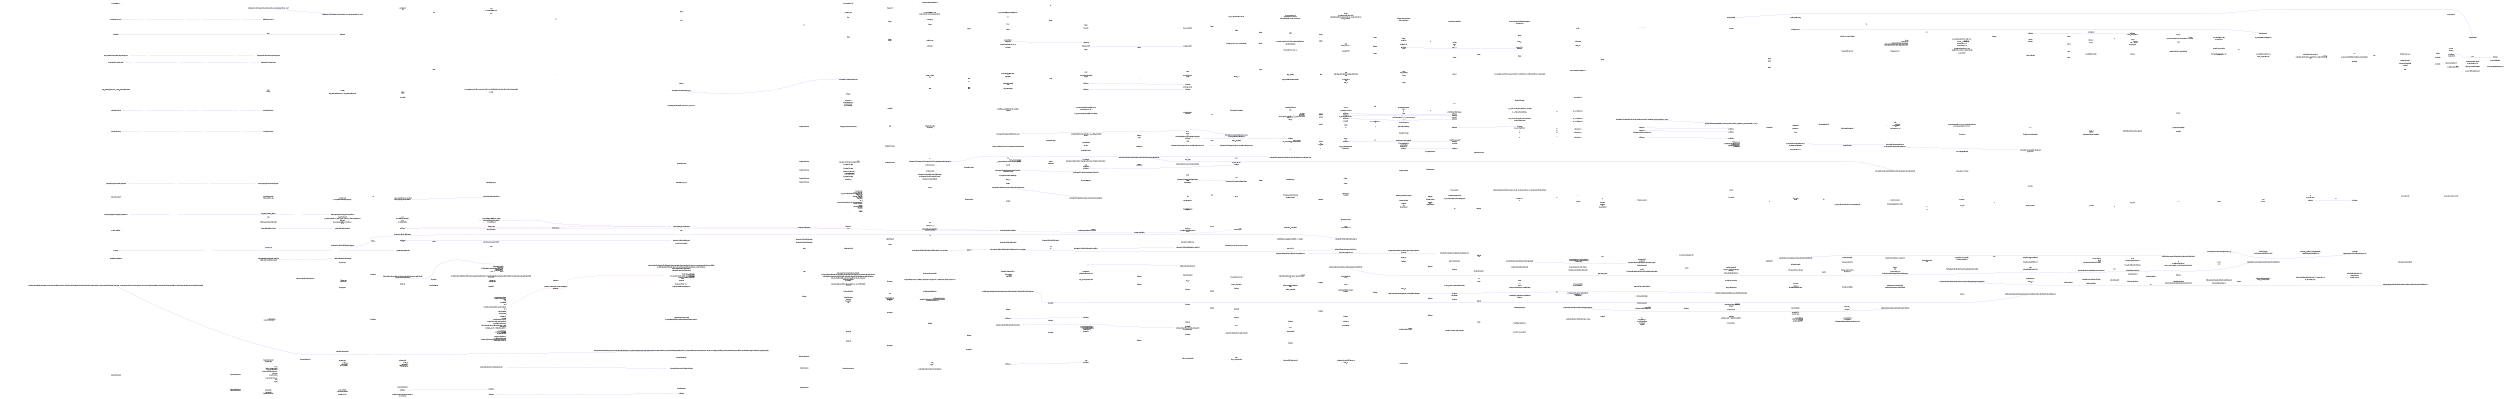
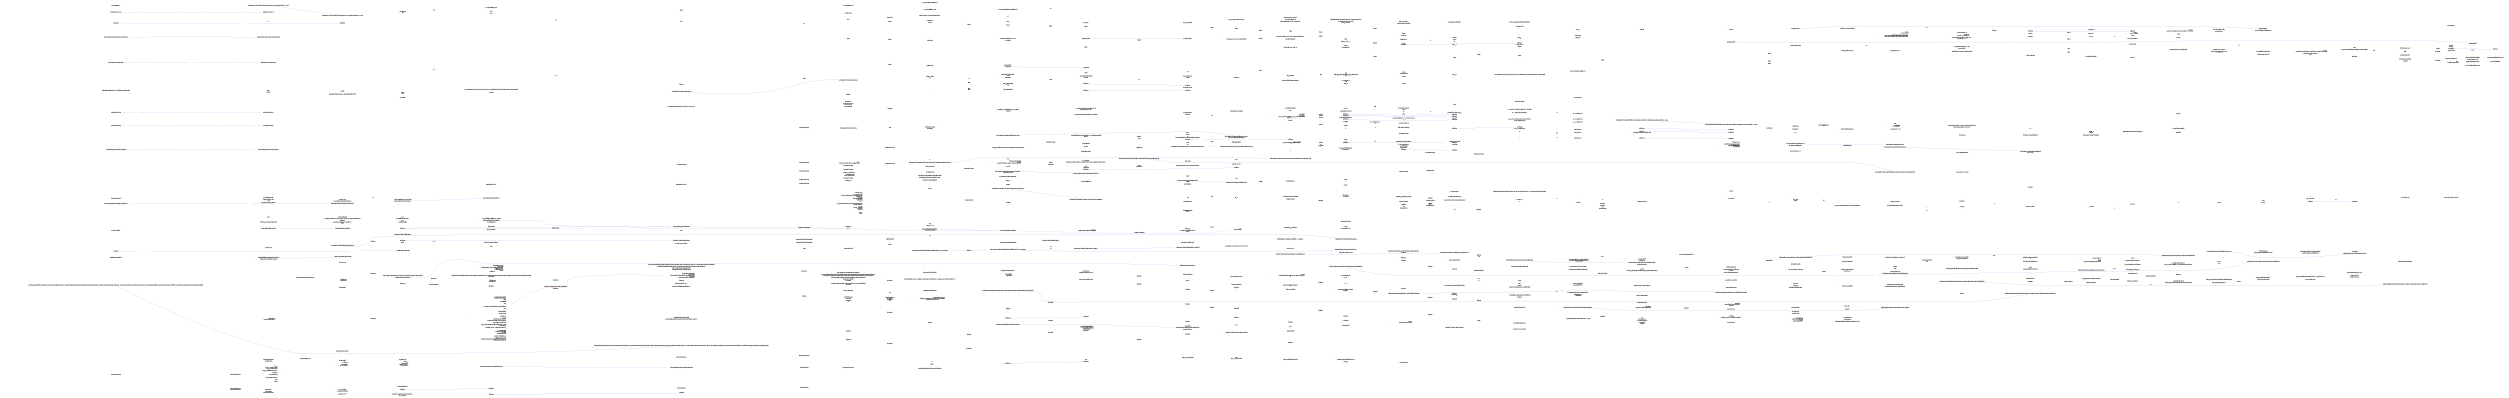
edge "var reader = new StreamReader(httpMultipartBoundary.Value)" -> "multipart.GetBoundaries()": reversed
node "x.Equals(underlyingSystemType, StringComparison.OrdinalIgnoreCase)": label "x.Equals(underlyingSystemType, StringComparison.OrdinalIgnoreCase)" -> "x.Equals(moduleName, StringComparison.OrdinalIgnoreCase)"
edge "var diagnosticsEnvironment = new DefaultNancyEnvironment()" -> "diagnosticsEnvironment.AddValue(ViewConfiguration.Default)": label "resolveResult" -> "diagnosticsEnvironment"
